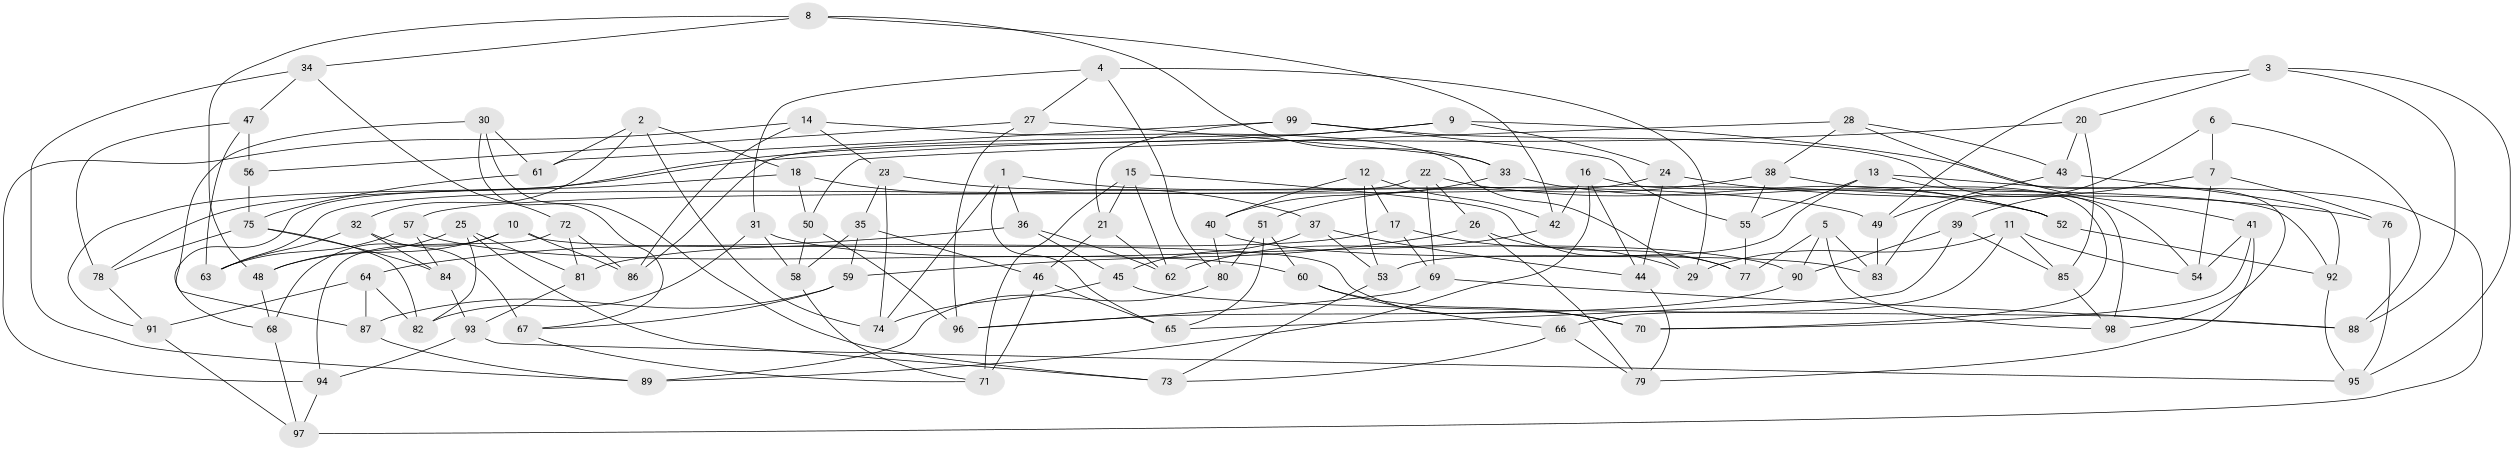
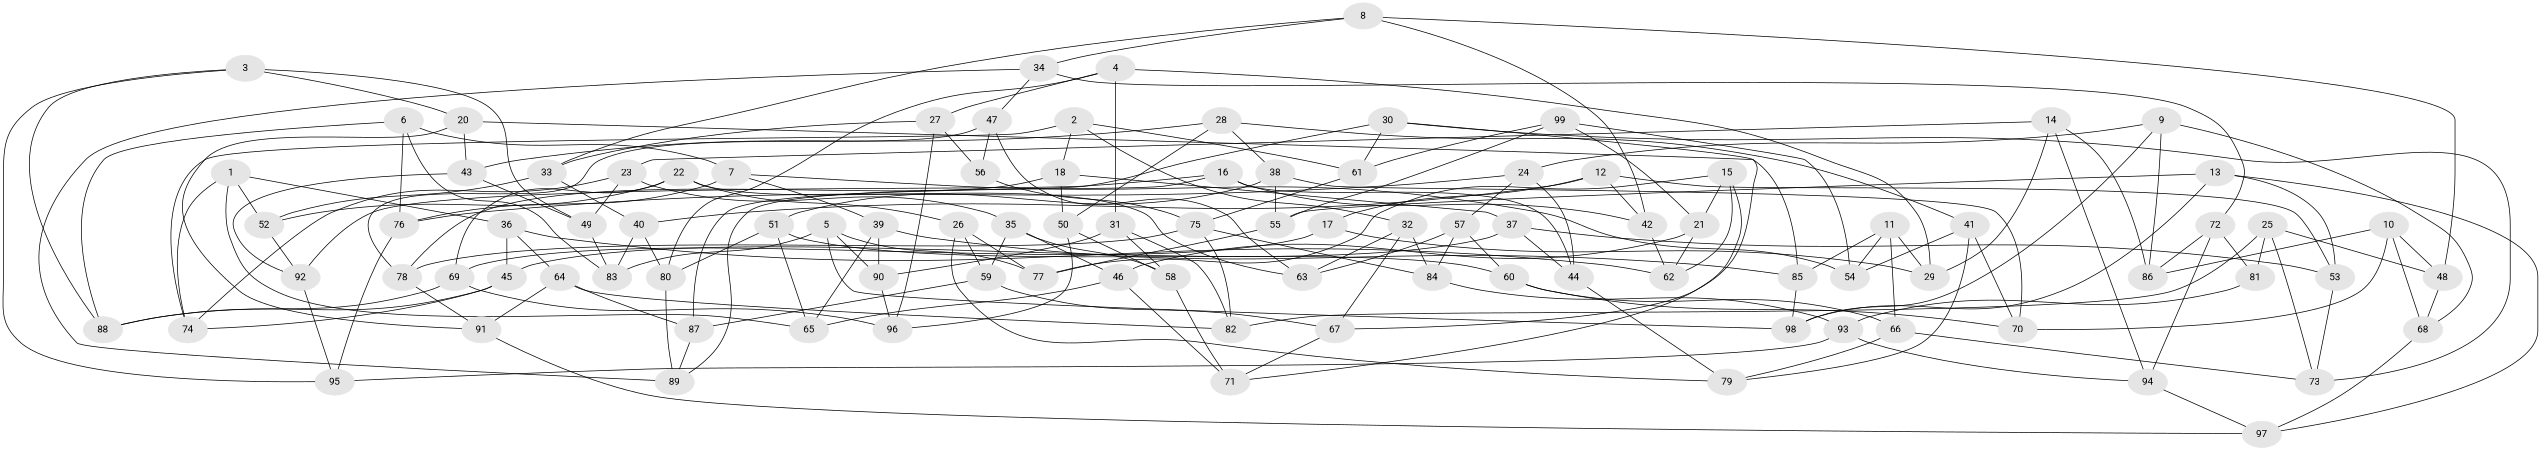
edge "6" -- "76": added
edge "17" -- "81": removed
